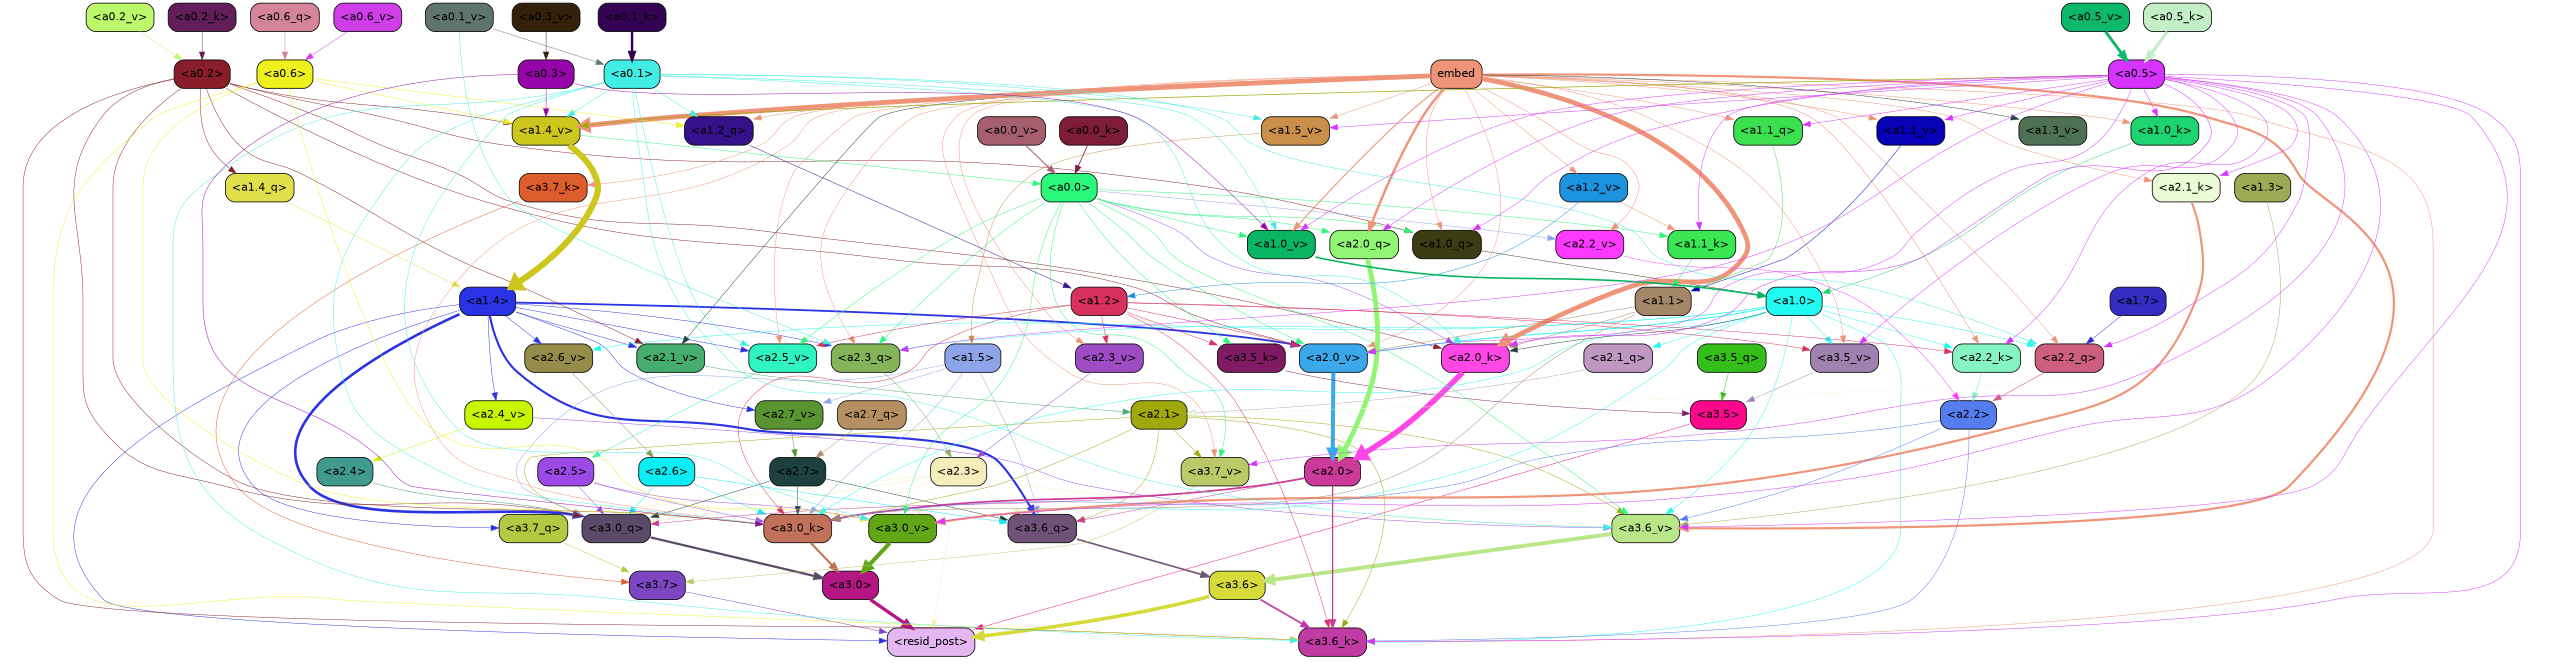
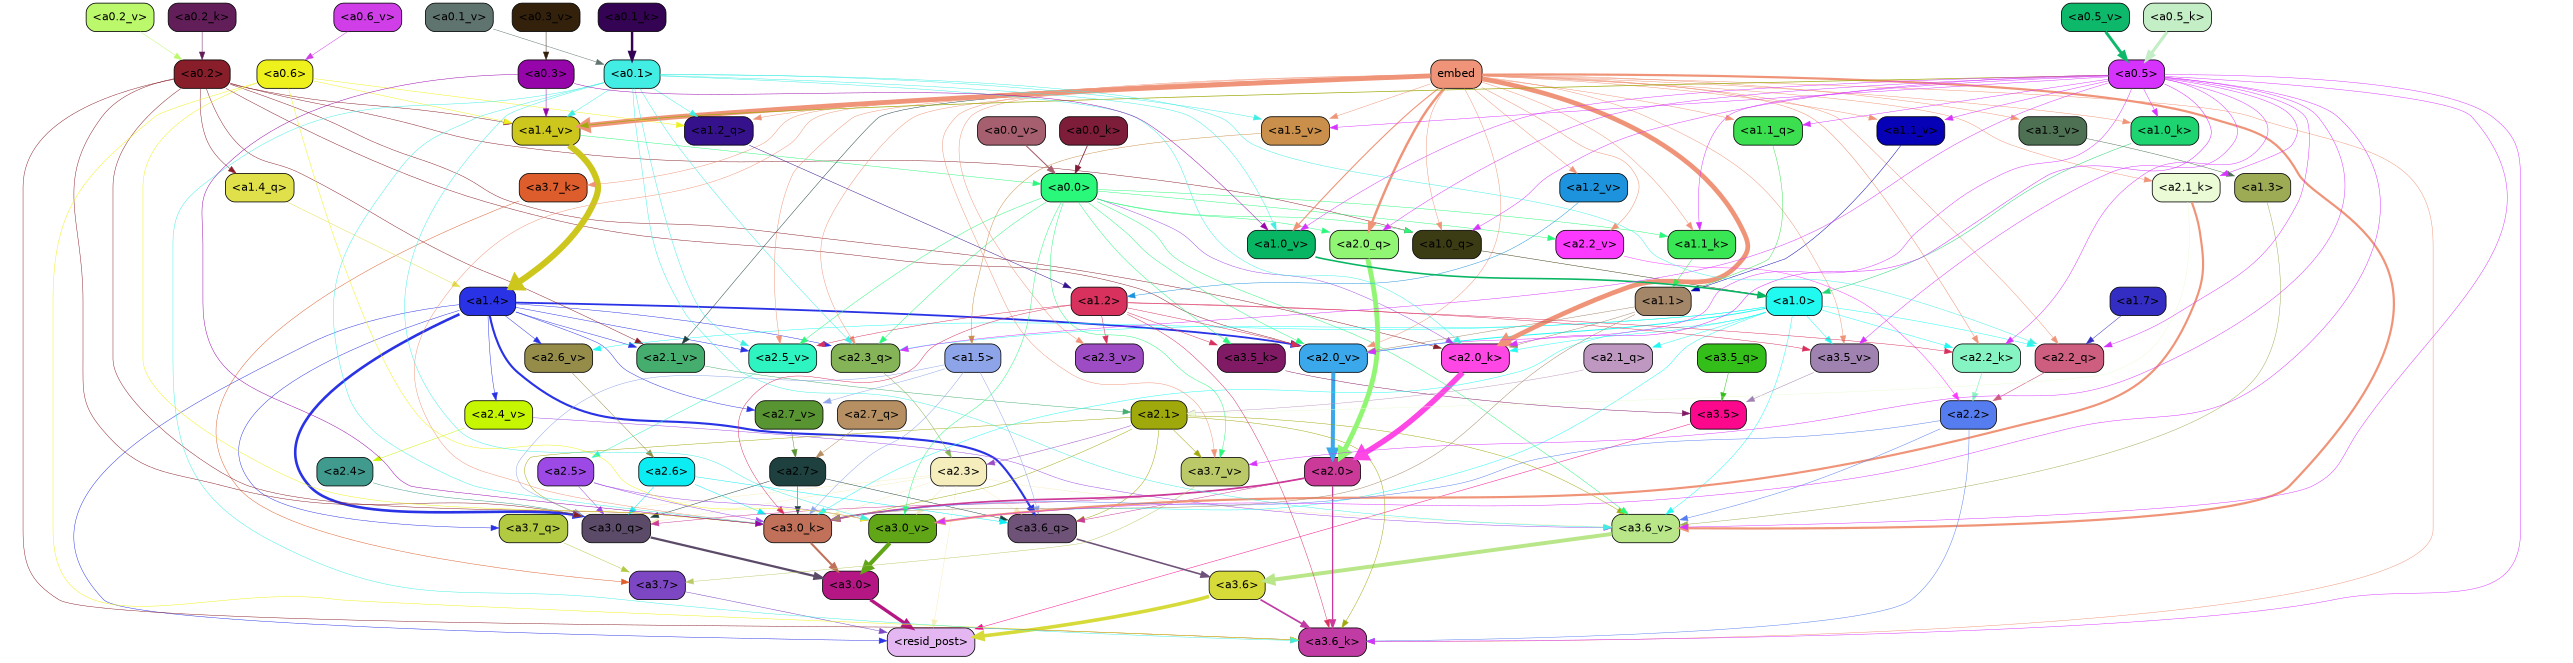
node "<a0.6_q>": removed
edge "embed" -> "<a1.3_v>": color #1e4140 -> #ef9478
edge "<a1.3_v>" -> "<a1.3>": added
edge "<a0.0>" -> "<a2.2_v>": color #8da4e8 -> #2af87b
edge "<a1.2_v>" -> "<a1.1_k>": now "embed" -> "<a1.1_k>"
edge "<a0.0>" -> "<a1.0_v>": removed
edge "<a0.1_v>" -> "<a2.3_q>": now "<a0.1>" -> "<a2.3_q>"
edge "<a1.0>" -> "<a2.0_k>": color #1e4140 -> #20faf1
edge "<a2.3_v>" -> "<a2.3>": now "<a2.1>" -> "<a2.3>"
edge "<a1.0>" -> "<a3.6_k>": removed
